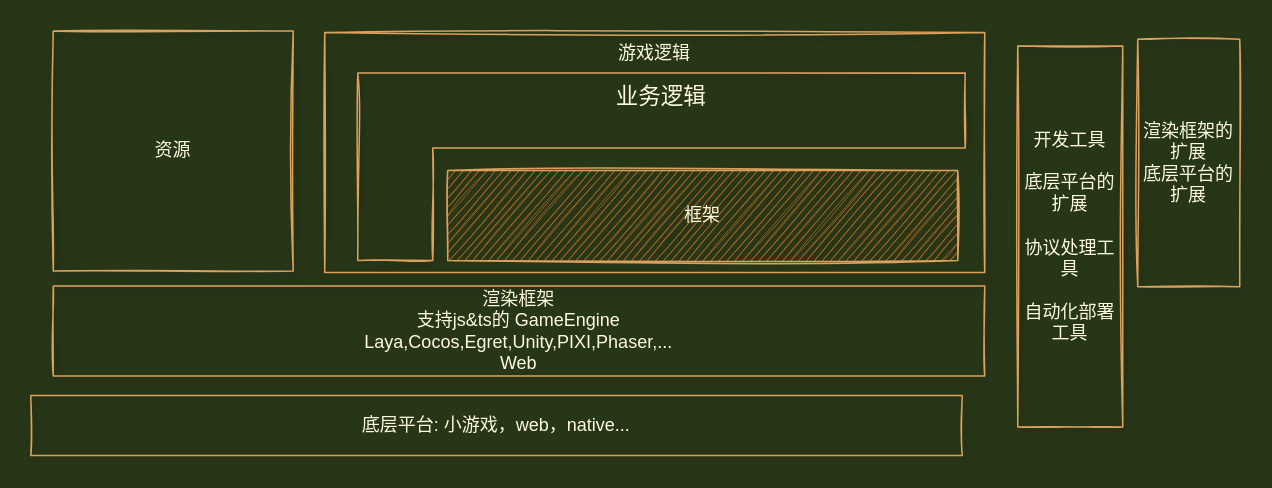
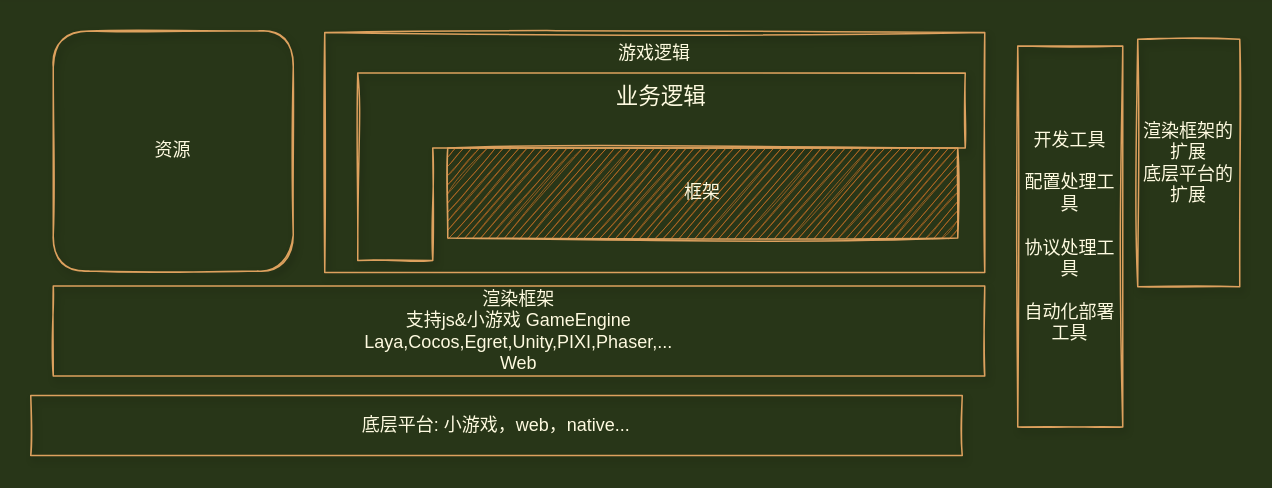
node "资源": shape rectangle -> rounded rectangle
node "框架": moved (703, 215) -> (703, 193)
node "开发工具 底层平台的扩展 协议处理工具 自动化部署工具": label "开发工具 底层平台的扩展 协议处理工具 自动化部署工具" -> "开发工具 配置处理工具 协议处理工具 自动化部署工具"
node "渲染框架 支持js&ts的 GameEngine Laya,Cocos,Egret,Unity,PIXI,Phaser,... Web": label "渲染框架 支持js&ts的 GameEngine Laya,Cocos,Egret,Unity,PIXI,Phaser,... Web" -> "渲染框架 支持js&小游戏 GameEngine Laya,Cocos,Egret,Unity,PIXI,Phaser,... Web"
